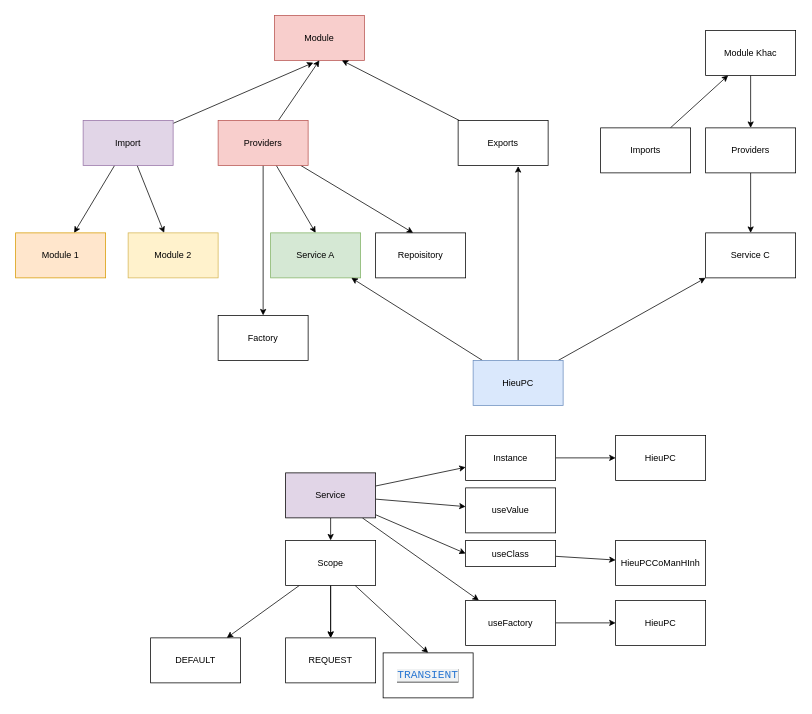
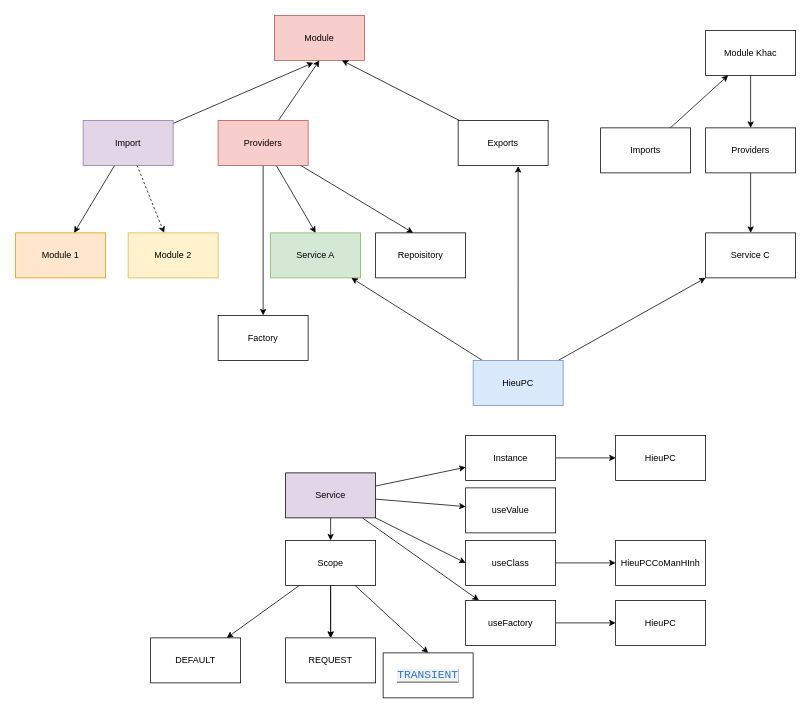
edge "Import" -> "Module 2": style solid -> dashed
node "useClass": size 90x26 -> 90x45
